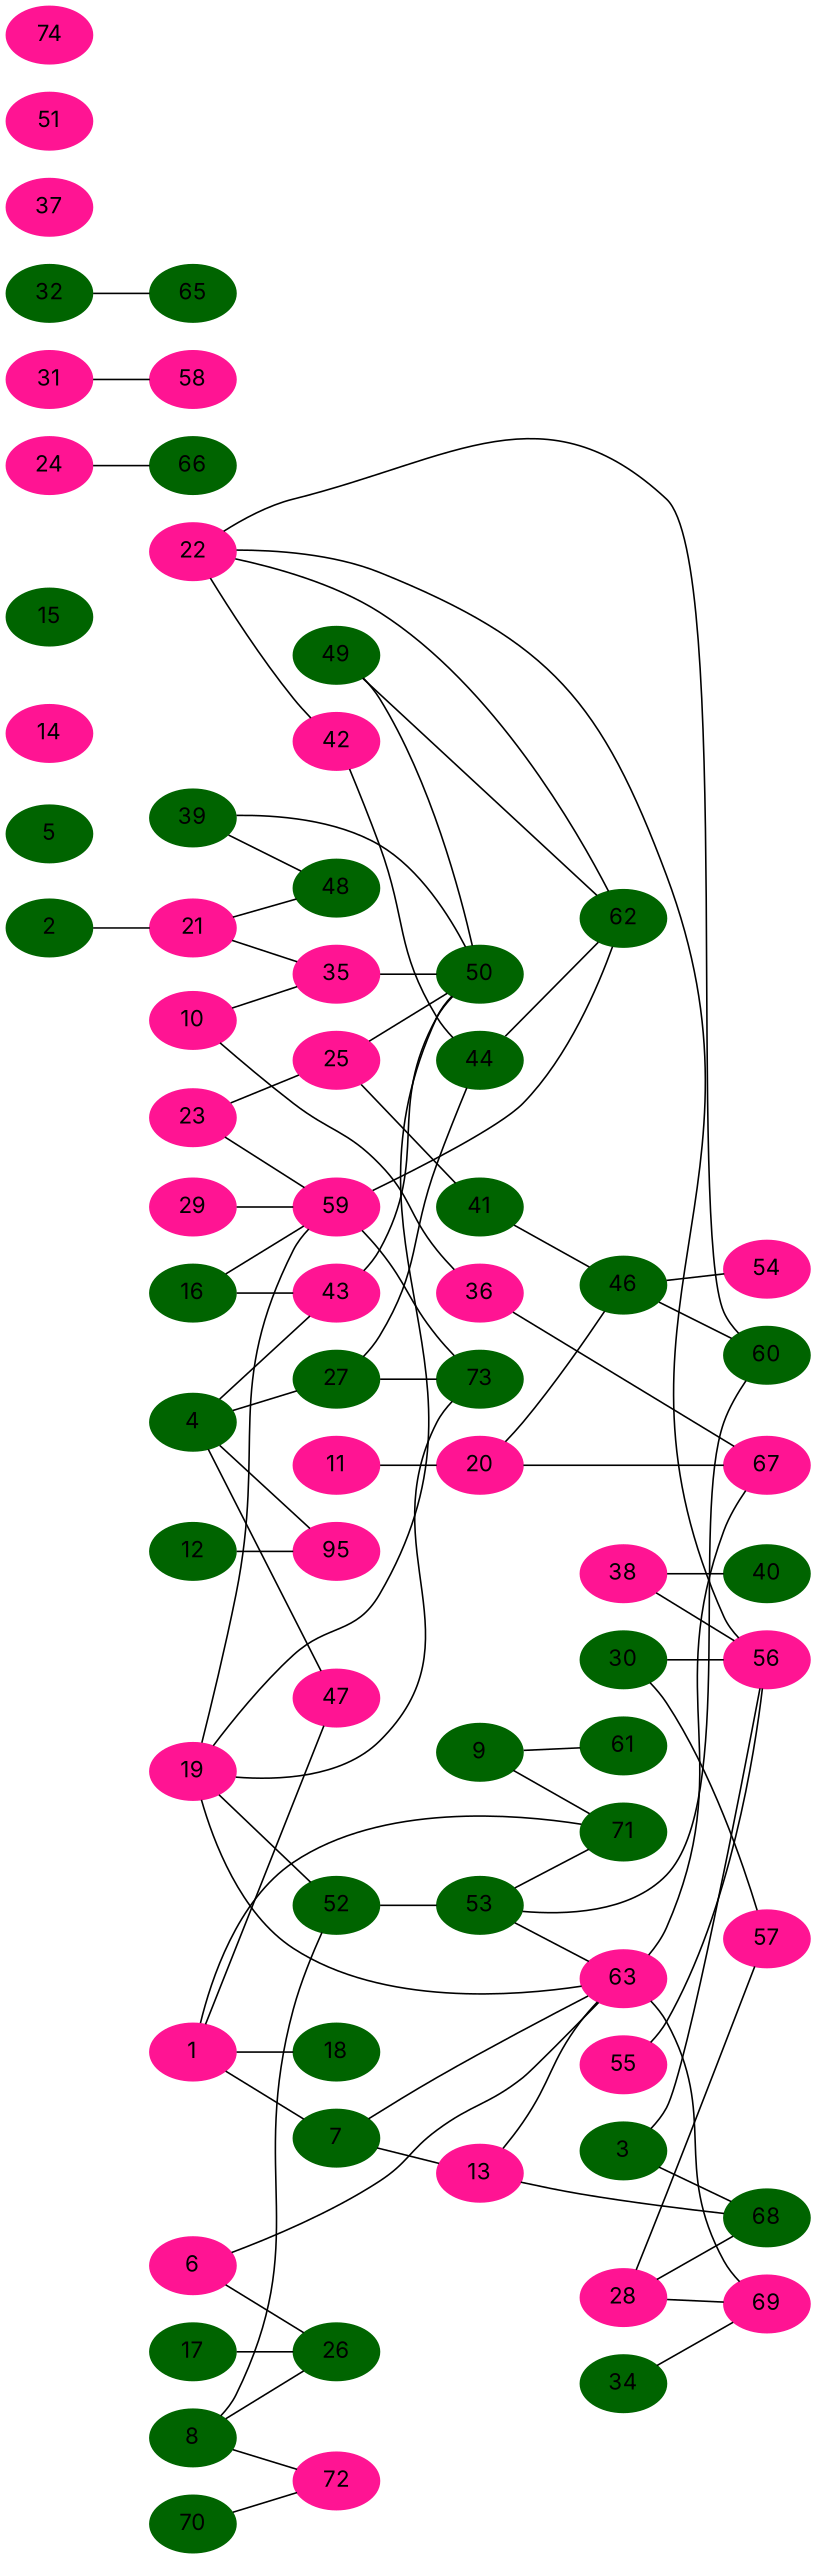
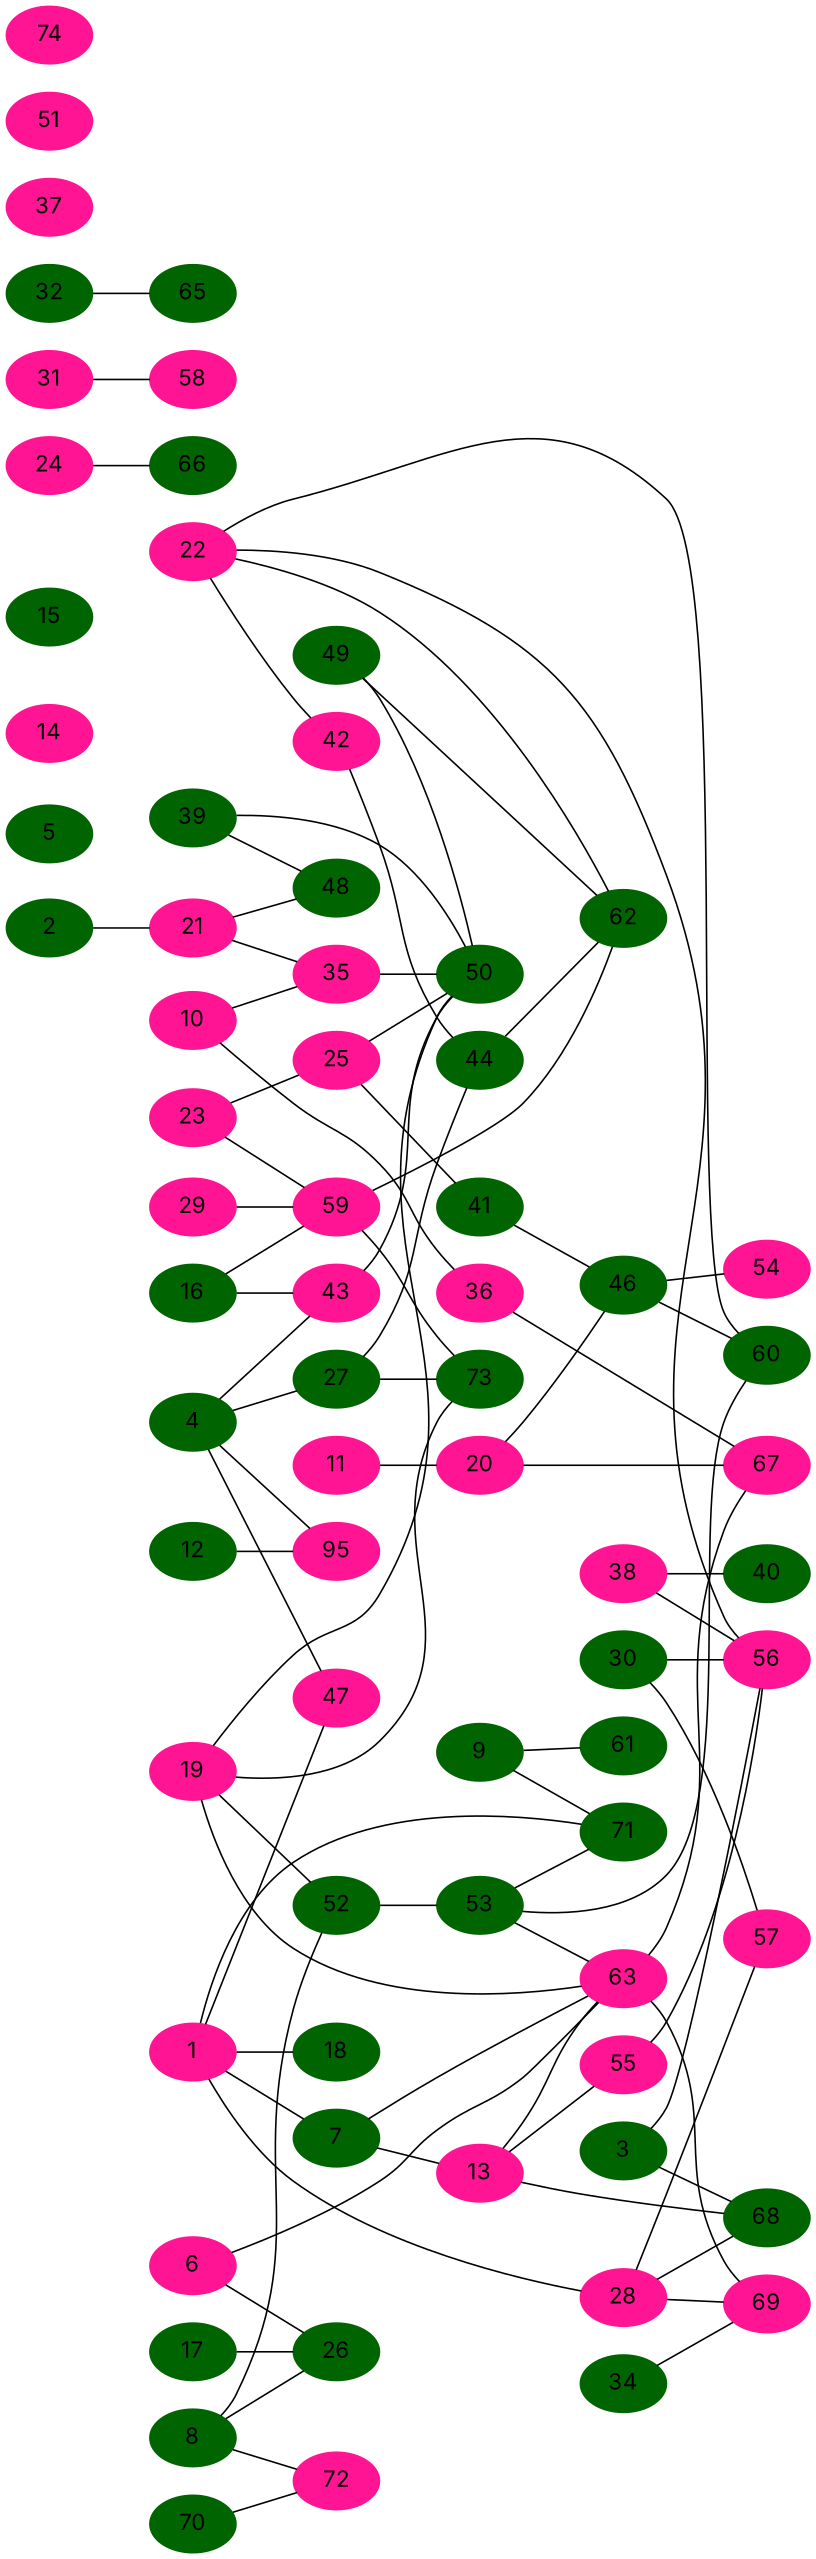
edge "59" -- "19": removed
edge "55" -- "13": added
edge "1" -- "28": added
